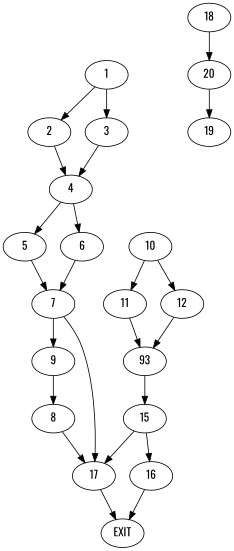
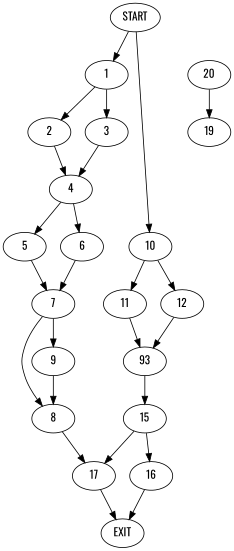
node "START": added
node "18": removed
edge "7" -> "17": now "7" -> "8"
